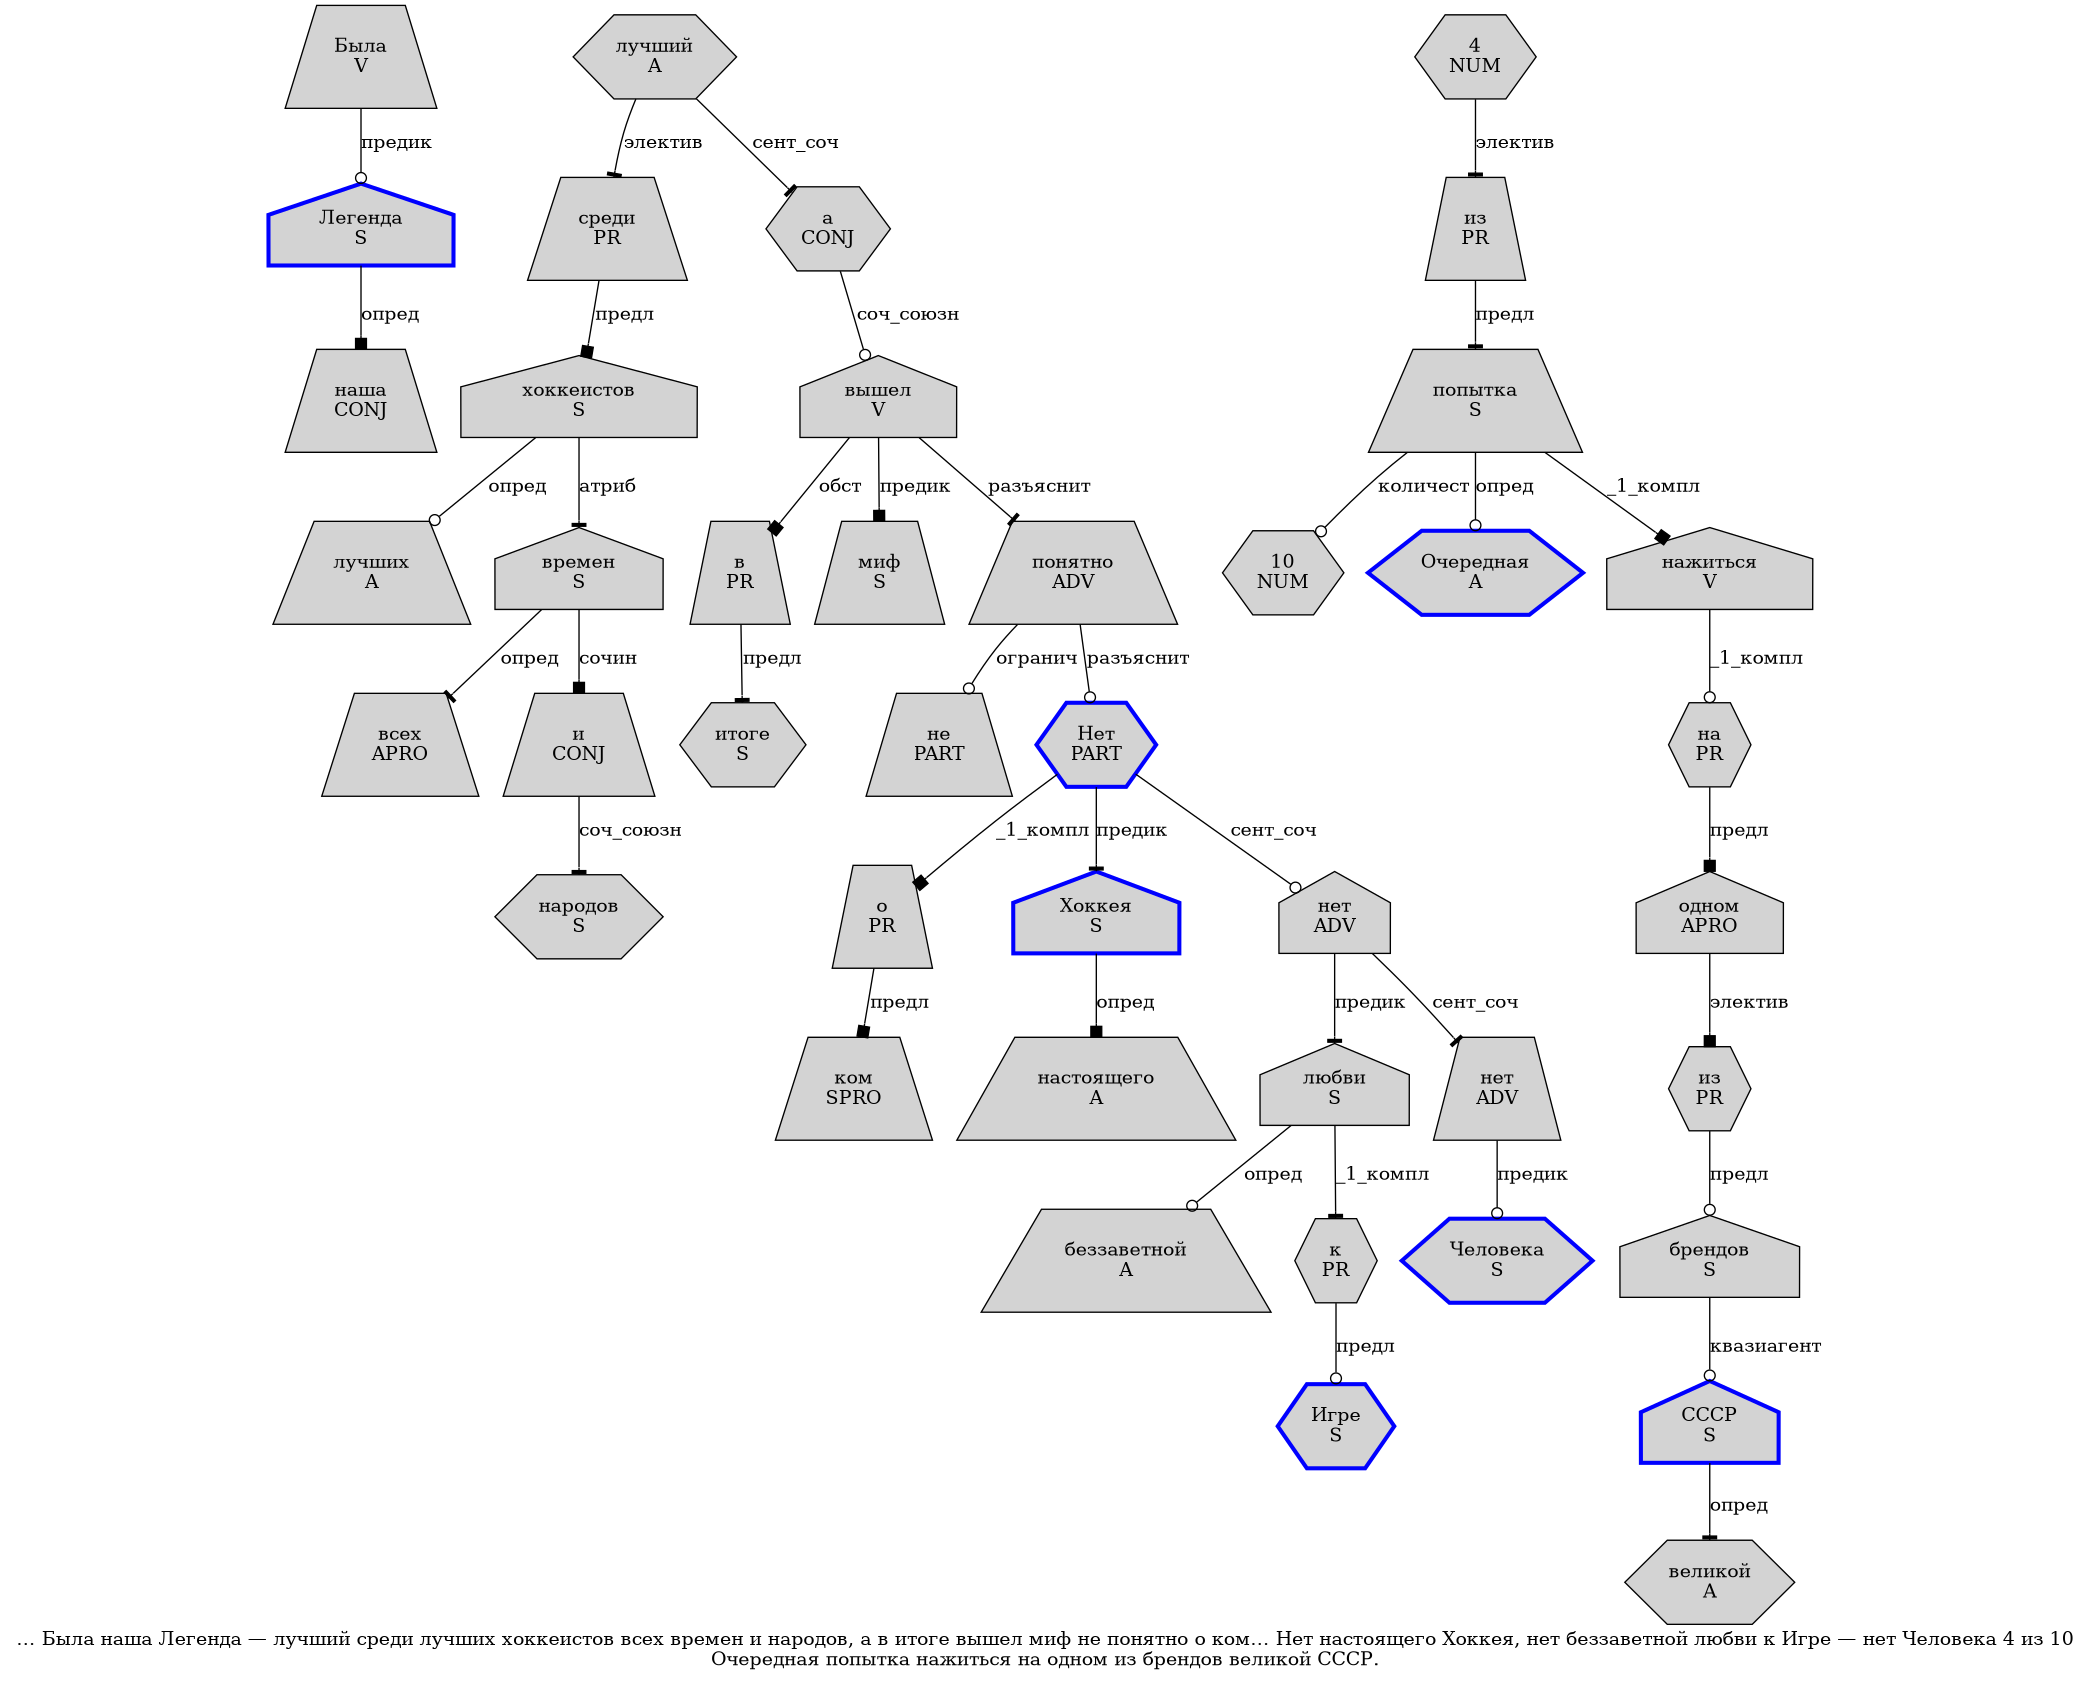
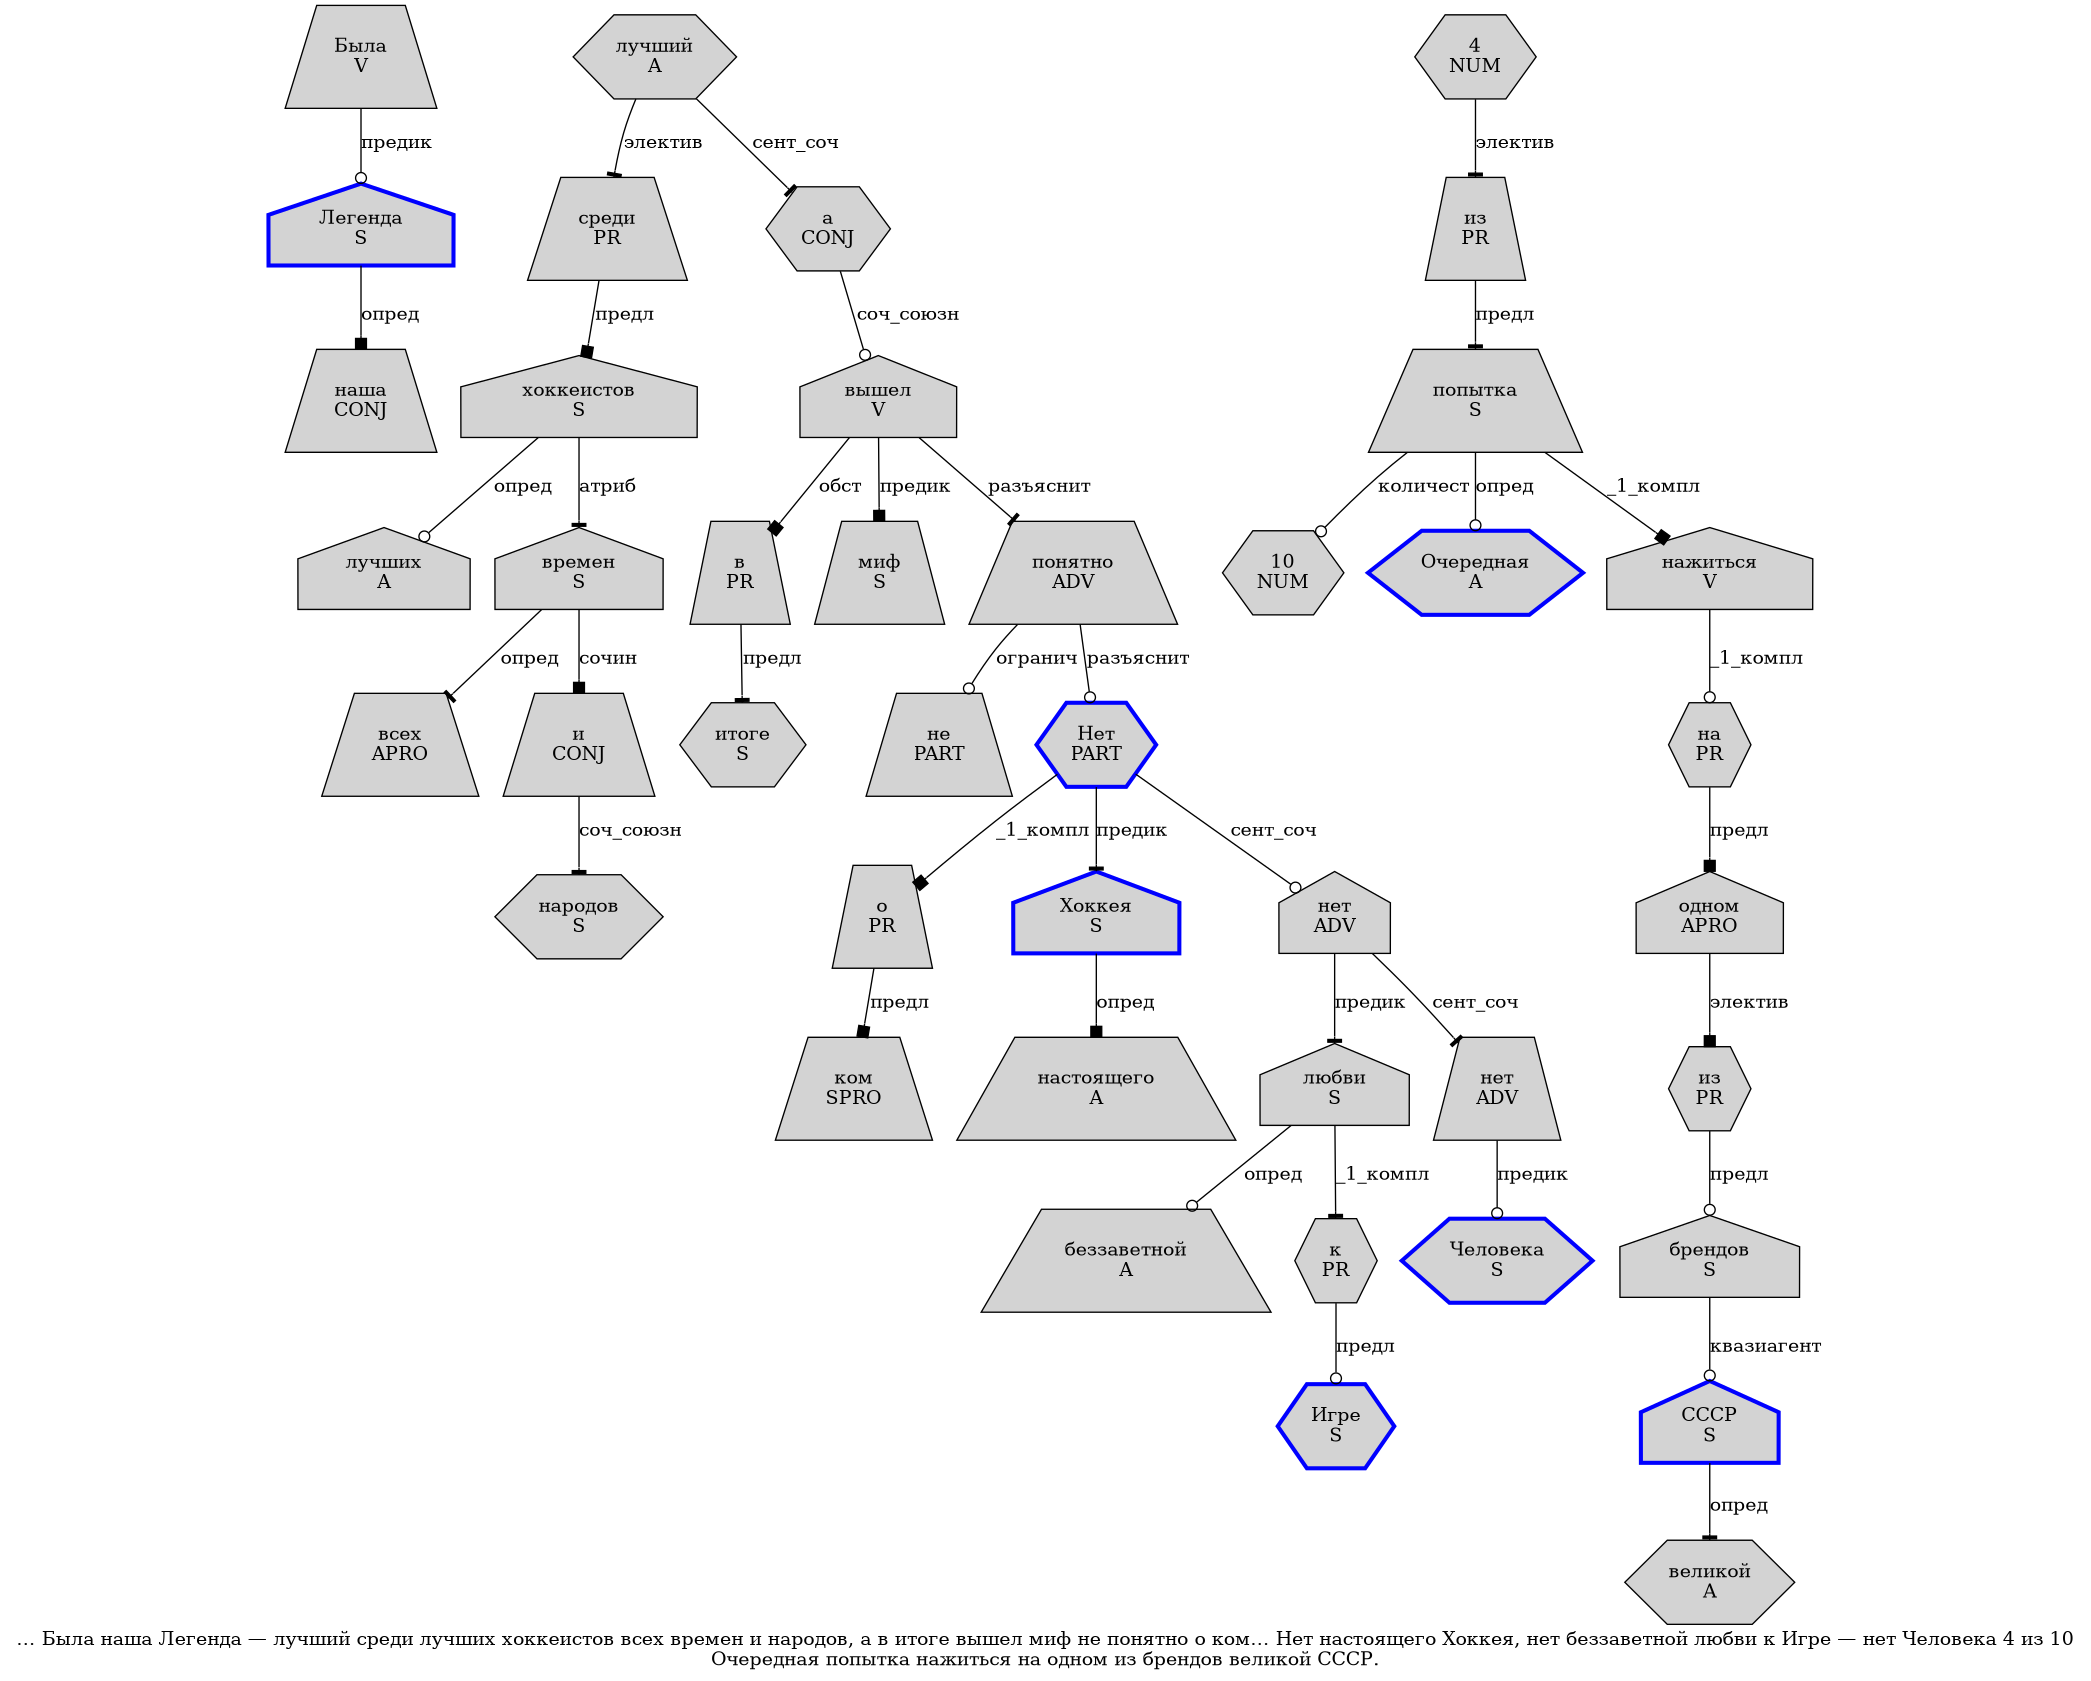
node "лучших A": shape trapezium -> house
